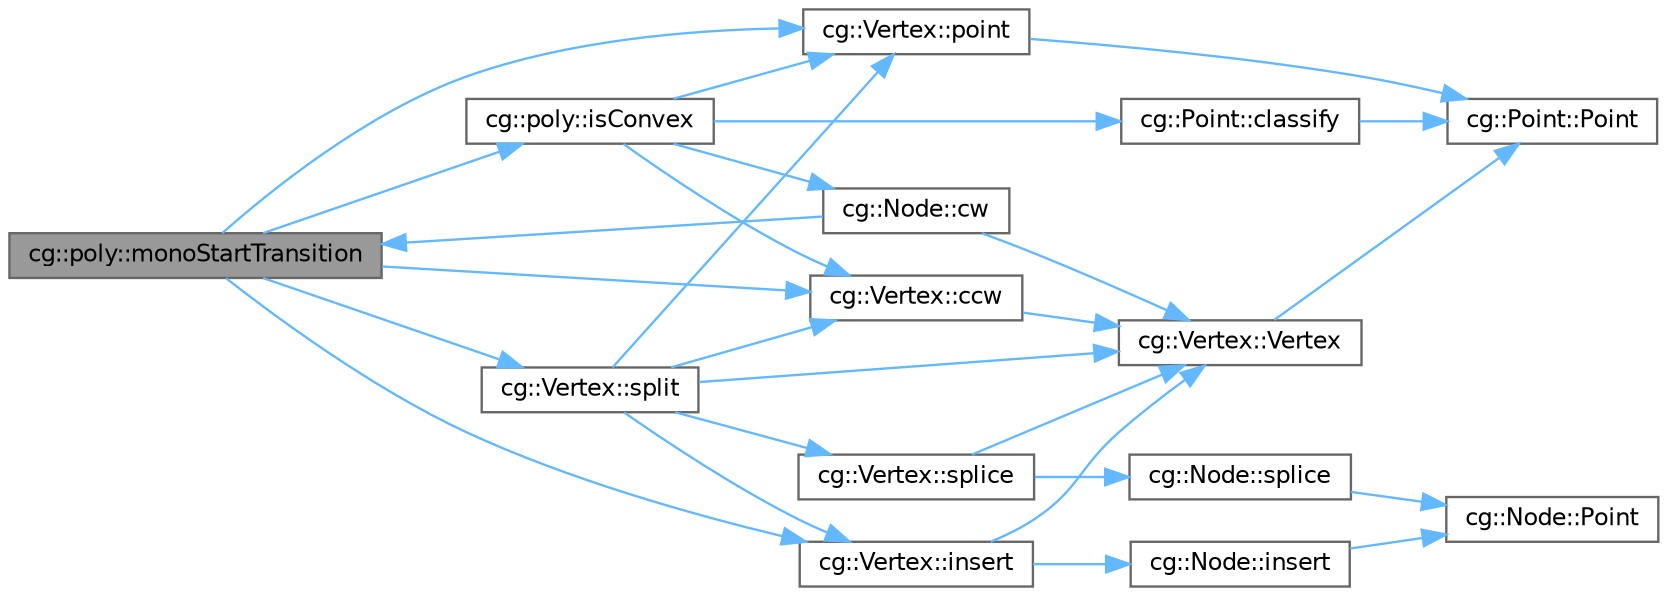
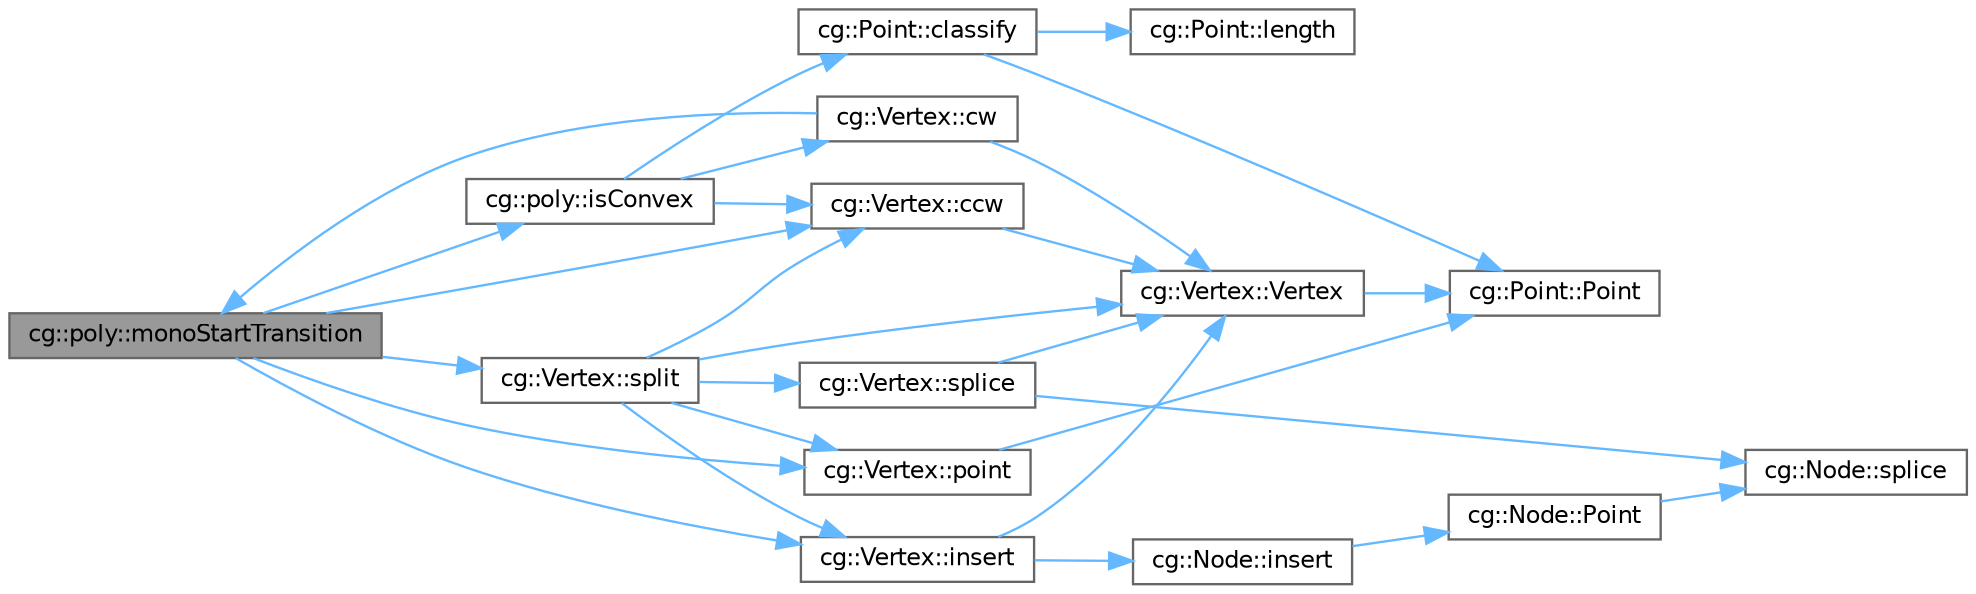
node "cg::Point::length": added
edge "cg::poly::isConvex" -> "cg::Vertex::point": removed
node "cg::Node::cw": label "cg::Node::cw" -> "cg::Vertex::cw"
edge "cg::Node::splice" -> "cg::Node::Point": reversed
